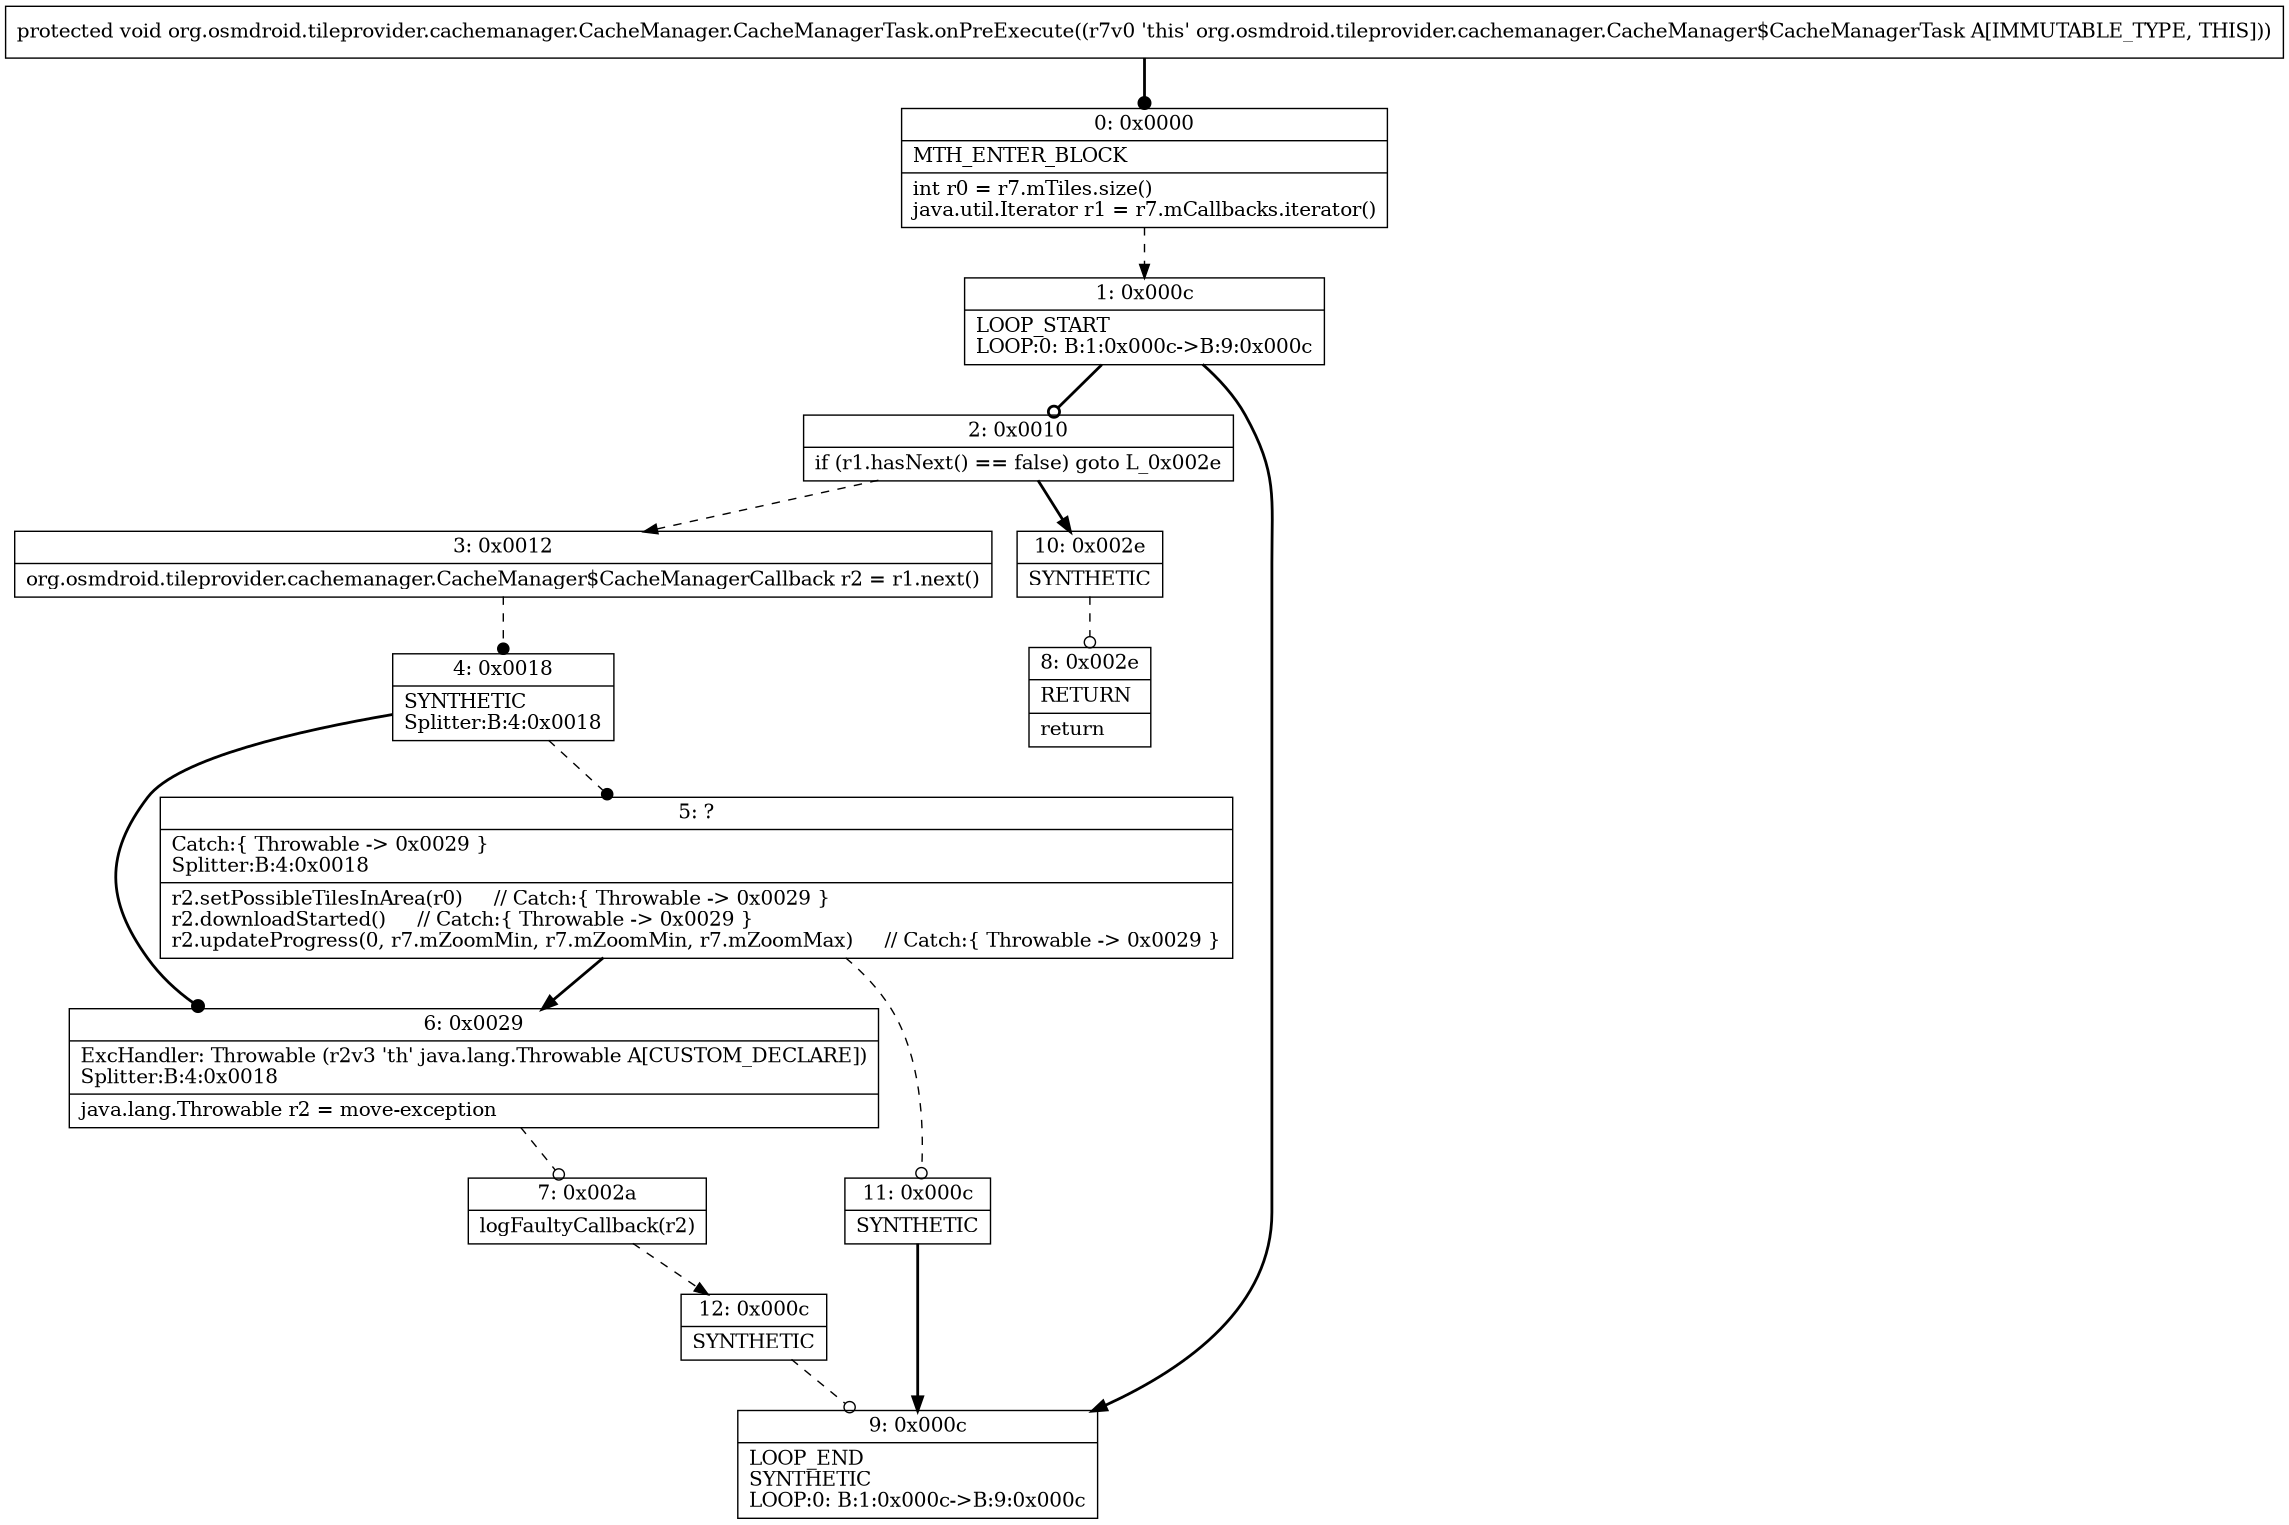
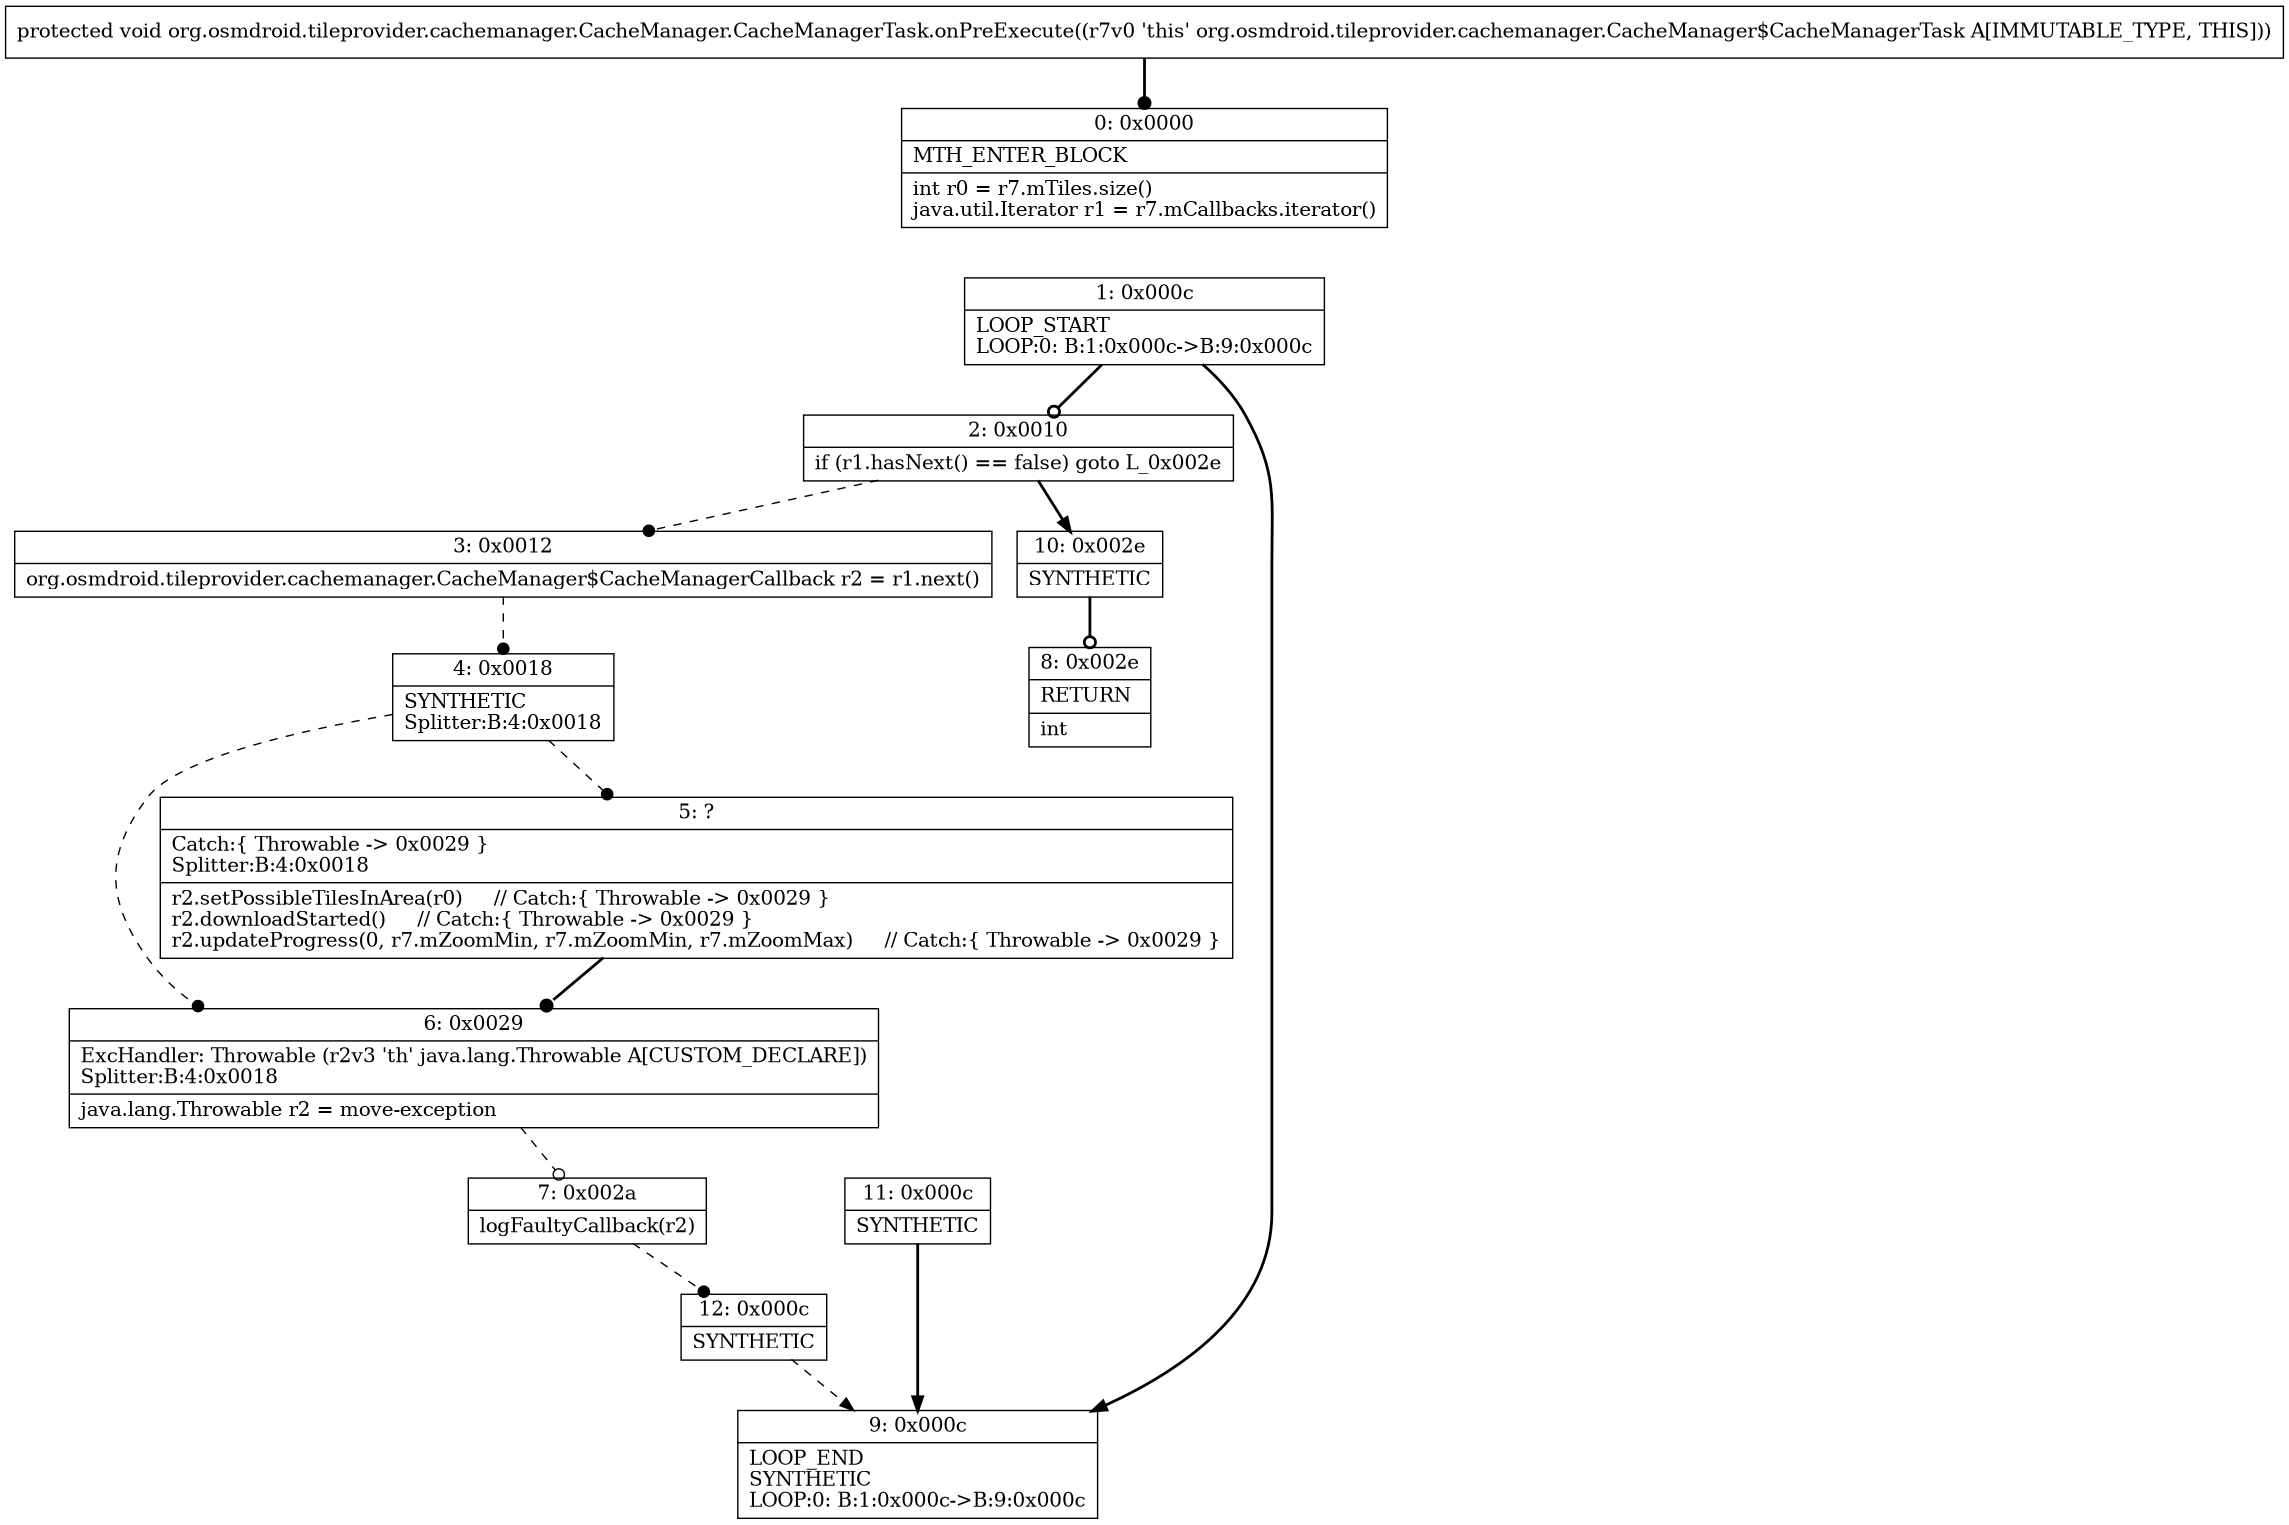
edge "0: 0x0000" -> "1: 0x000c": removed
edge "2: 0x0010" -> "3: 0x0012": arrowhead normal -> dot
edge "10: 0x002e" -> "8: 0x002e": style dashed -> bold
node "8: 0x002e": text "return" -> "int"
edge "4: 0x0018" -> "6: 0x0029": style bold -> dashed
edge "5: ?" -> "6: 0x0029": arrowhead normal -> dot
edge "5: ?" -> "11: 0x000c": removed
edge "7: 0x002a" -> "12: 0x000c": arrowhead normal -> dot
edge "12: 0x000c" -> "9: 0x000c": arrowhead odot -> normal
